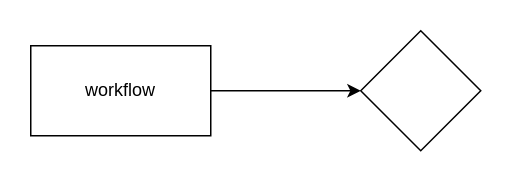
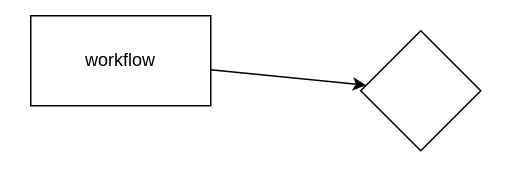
node "workflow": moved (121, 91) -> (121, 61)
